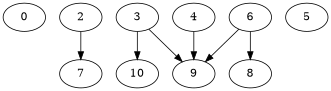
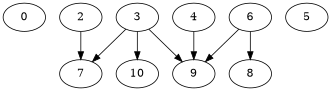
edge "3" -> "7": added
